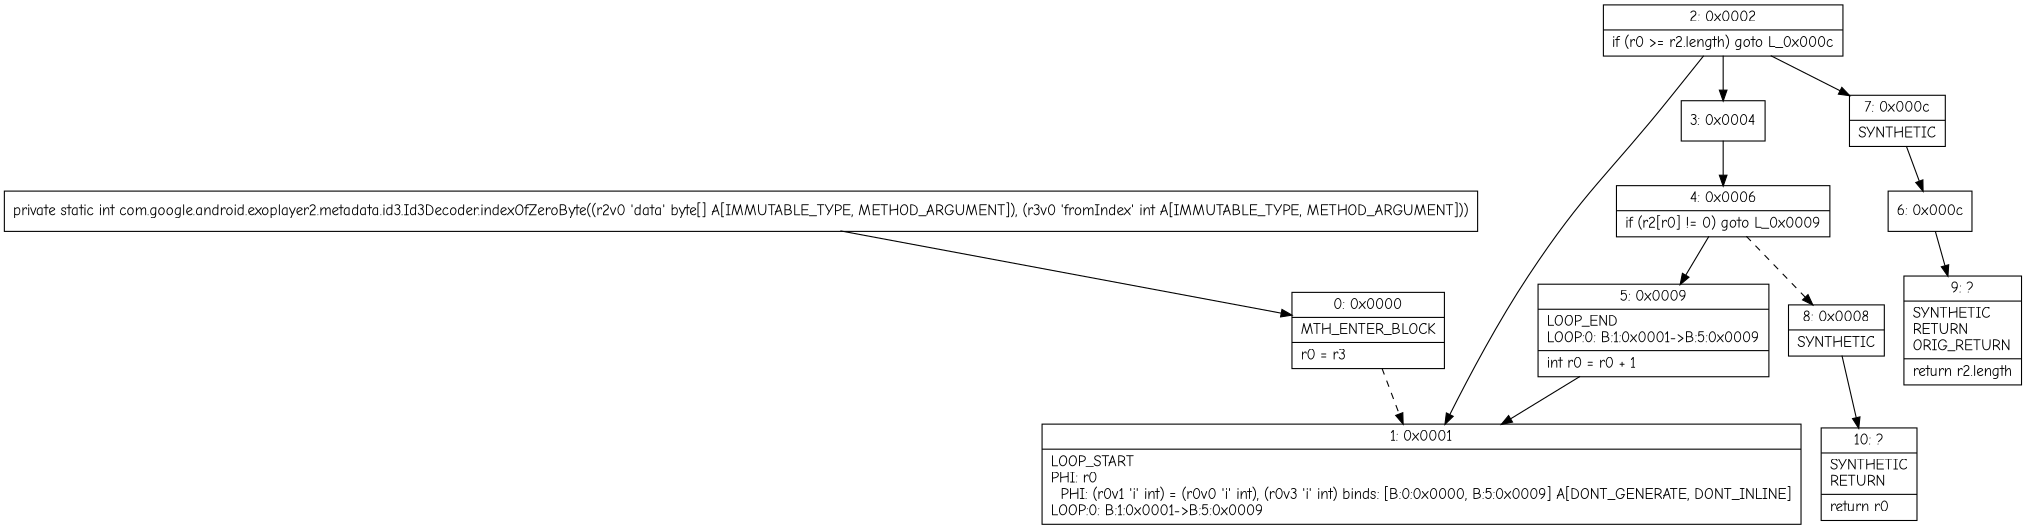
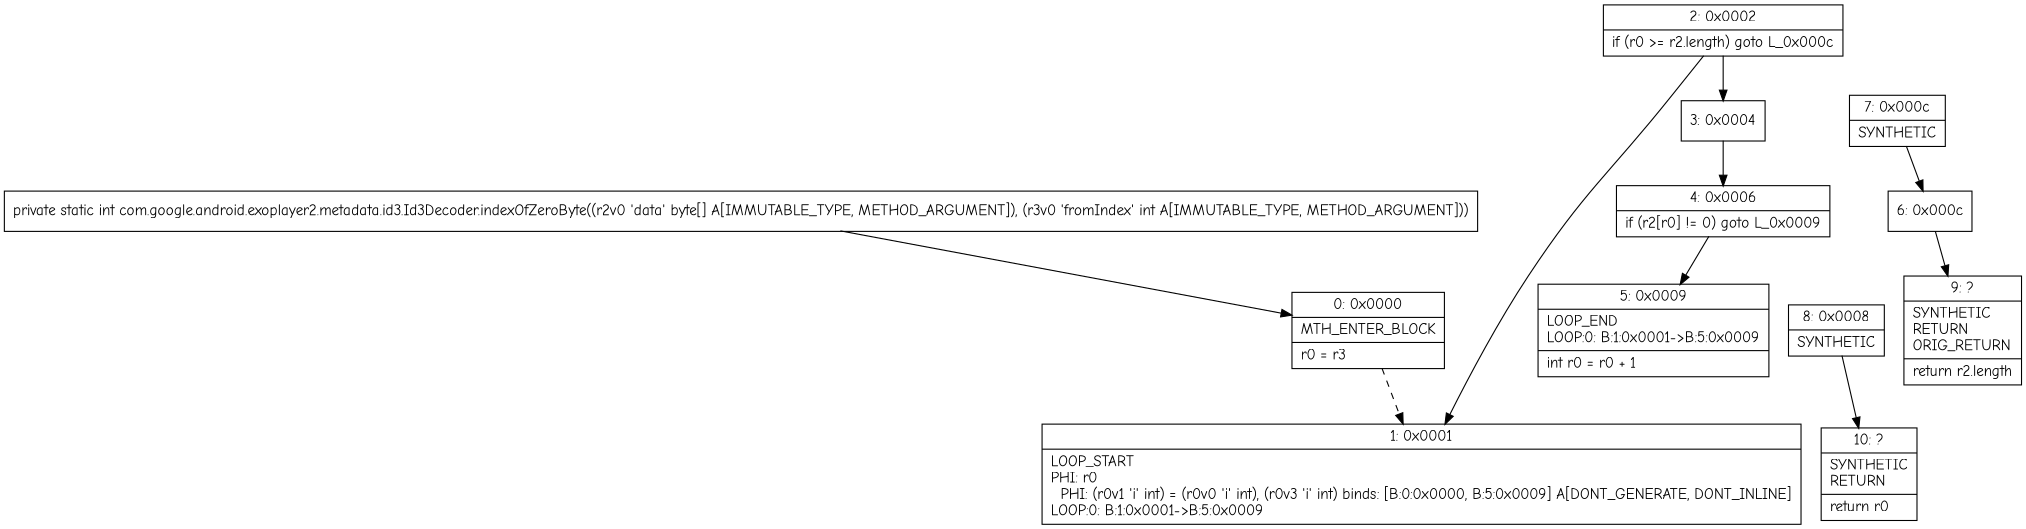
edge "2: 0x0002" -> "7: 0x000c": removed
edge "4: 0x0006" -> "8: 0x0008": removed
edge "5: 0x0009" -> "1: 0x0001": removed
